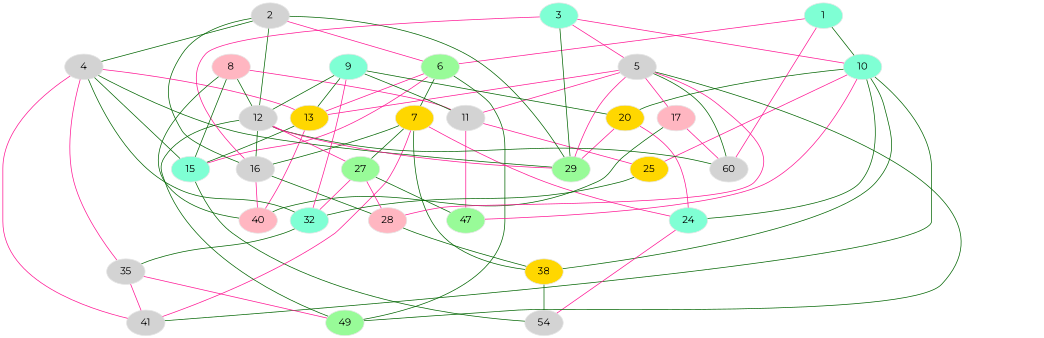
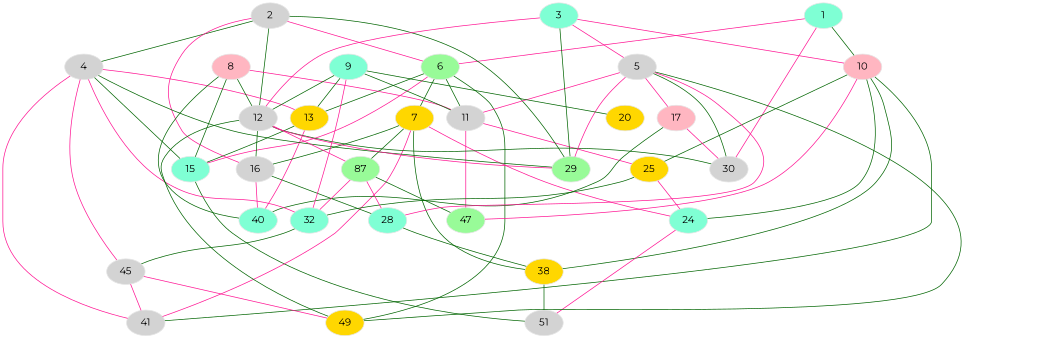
edge "3" -- "16": now "3" -- "12"
node "10": fillcolor aquamarine -> lightpink
edge "10" -- "20": removed
edge "2" -- "16": color darkgreen -> deeppink
edge "6" -- "11": added
edge "6" -- "13": color deeppink -> darkgreen
edge "5" -- "13": removed
edge "10" -- "25": color deeppink -> darkgreen
edge "20" -- "29": removed
edge "20" -- "24": now "25" -- "24"
node "27": label "27" -> "87"
node "60": label "60" -> "30"
edge "4" -- "32": color darkgreen -> deeppink
node "40": fillcolor lightpink -> aquamarine
node "28": fillcolor lightpink -> aquamarine
node "35": label "35" -> "45"
node "49": fillcolor palegreen -> gold
node "54": label "54" -> "51"
